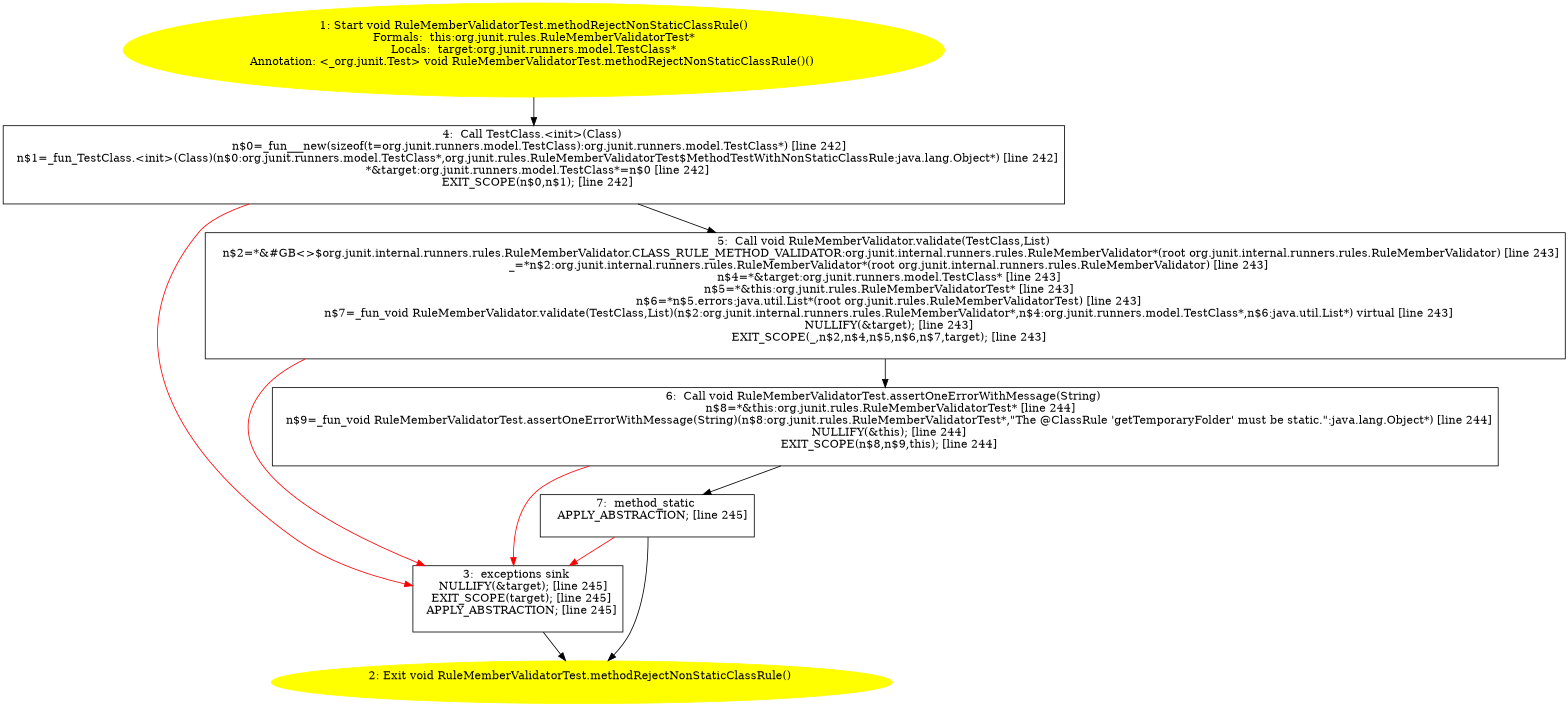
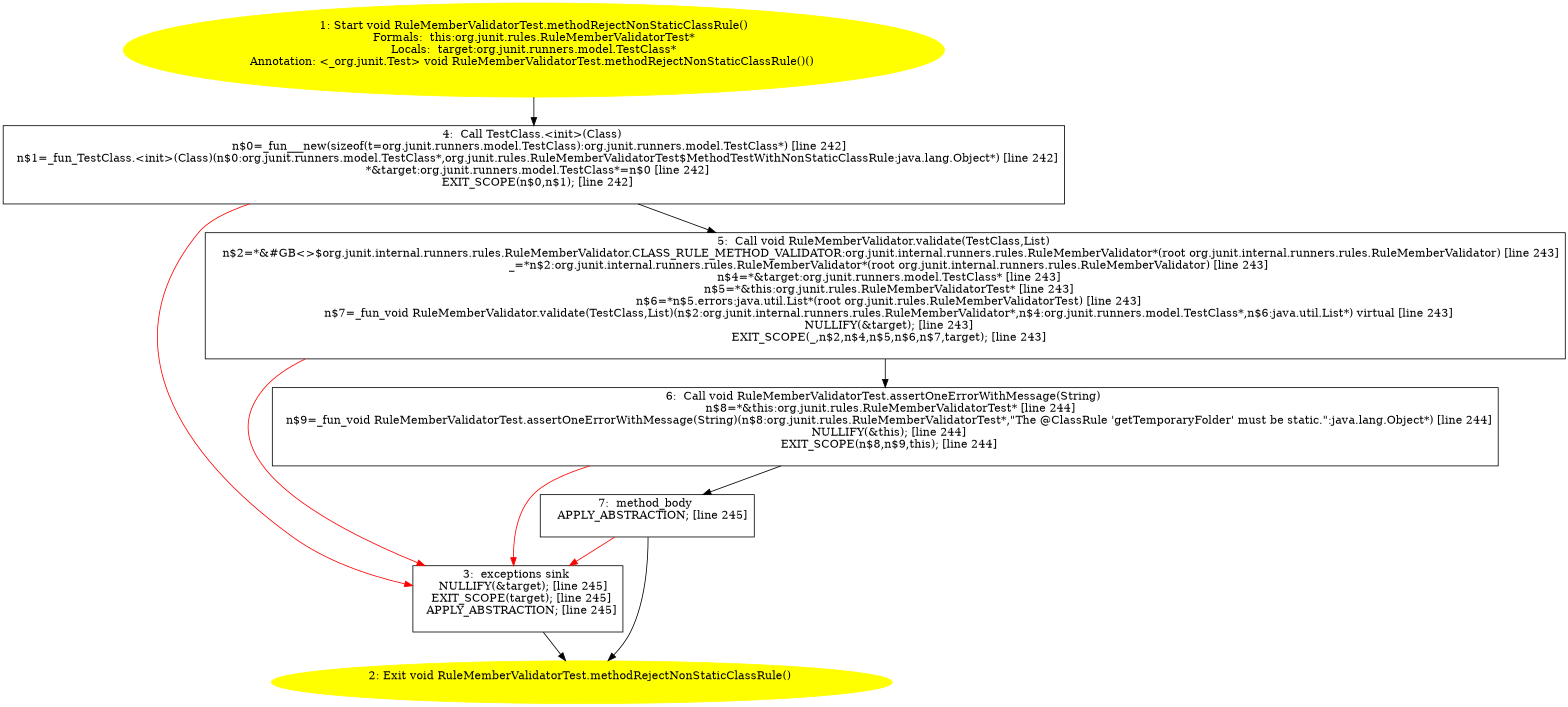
node "7:  method_static APPLY_ABSTRACTION; [line 245]": label "7:  method_static APPLY_ABSTRACTION; [line 245]" -> "7:  method_body APPLY_ABSTRACTION; [line 245]"
